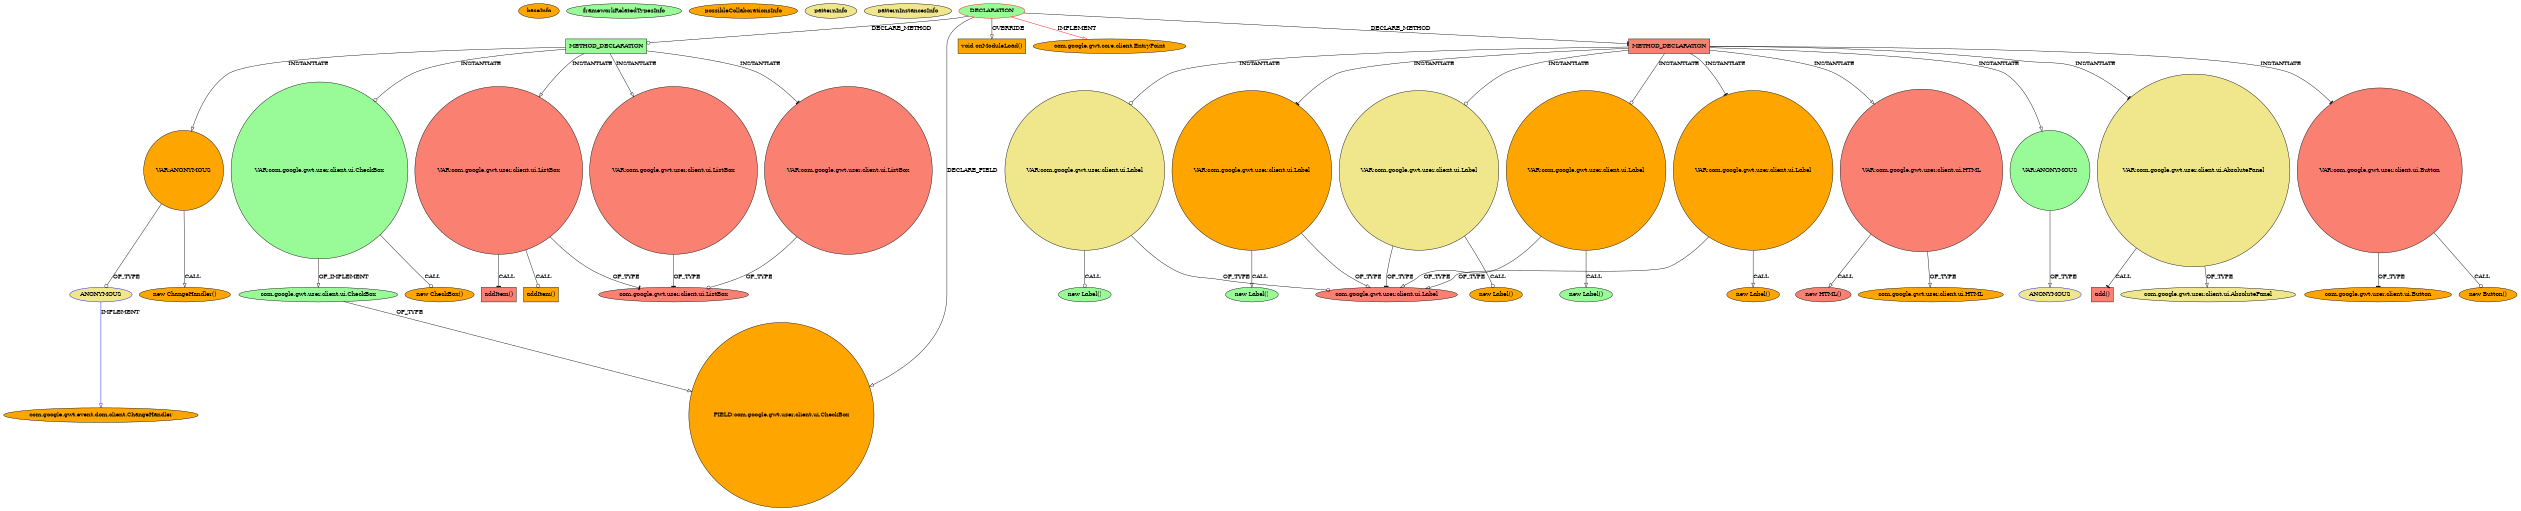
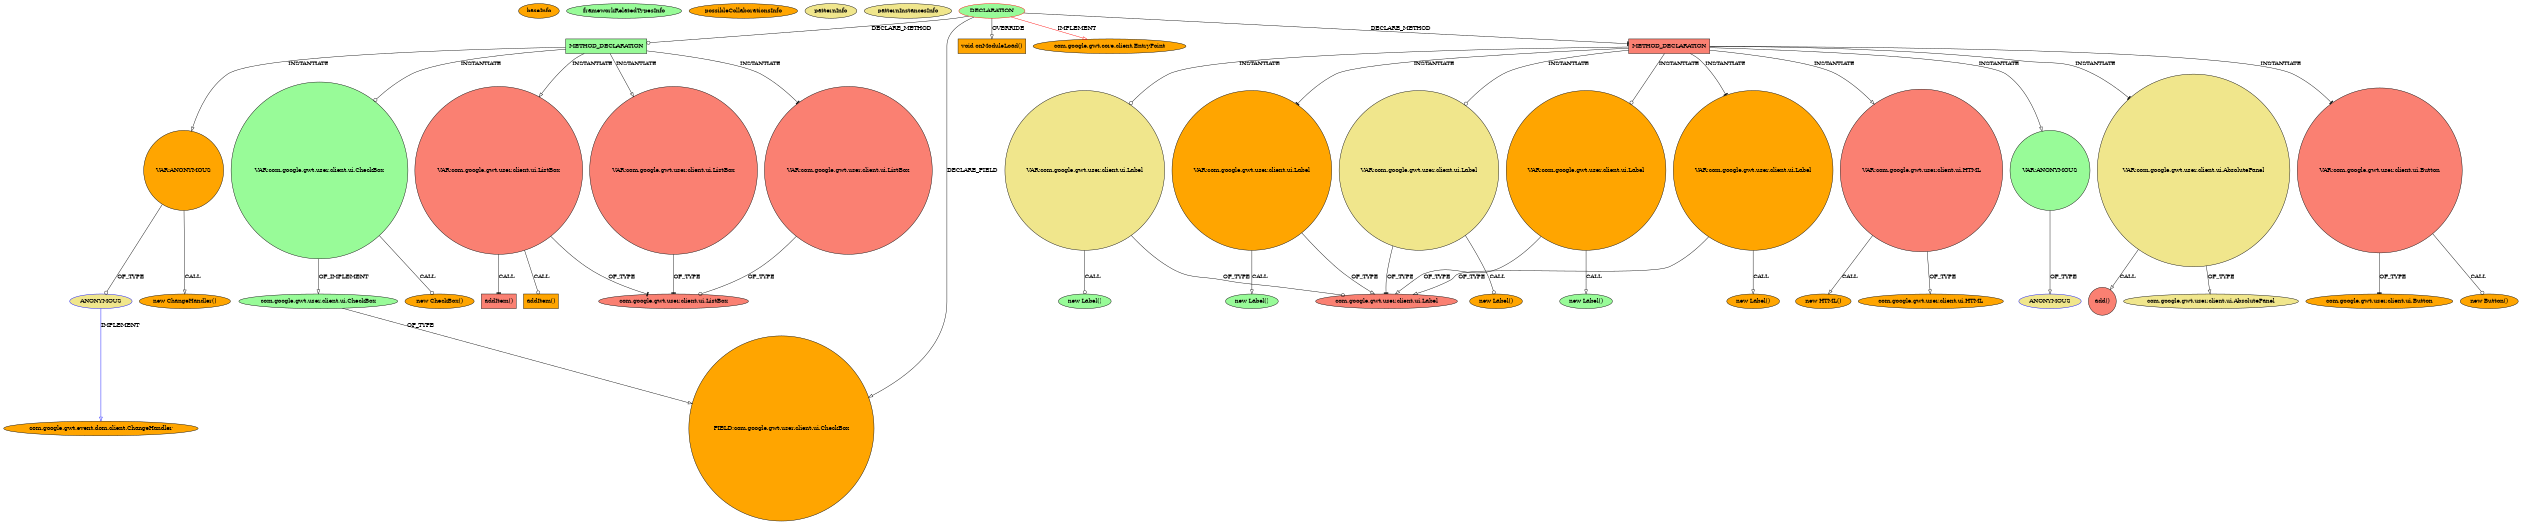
edge "VAR:com.google.gwt.user.client.ui.AbsolutePanel" -> "add()": arrowhead tee -> onormal
node "new HTML()": fillcolor salmon -> orange
node "add()": shape box -> circle
